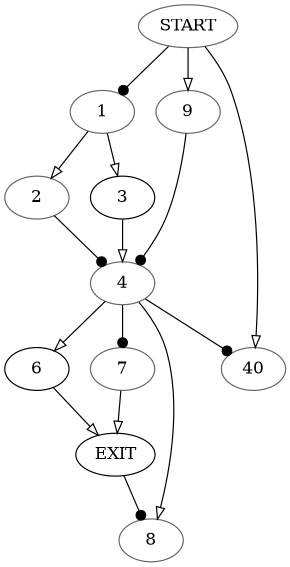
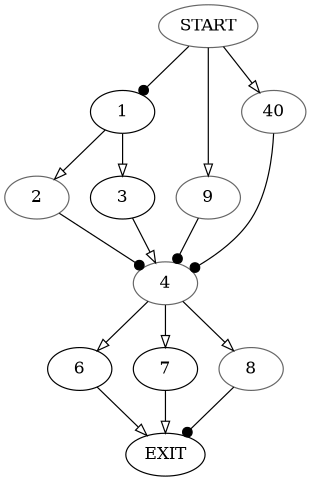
node "1": color gray40 -> black
edge "4" -> "7": arrowhead dot -> onormal
edge "4" -> "40": reversed
node "7": color gray40 -> black
edge "EXIT" -> "8": reversed
